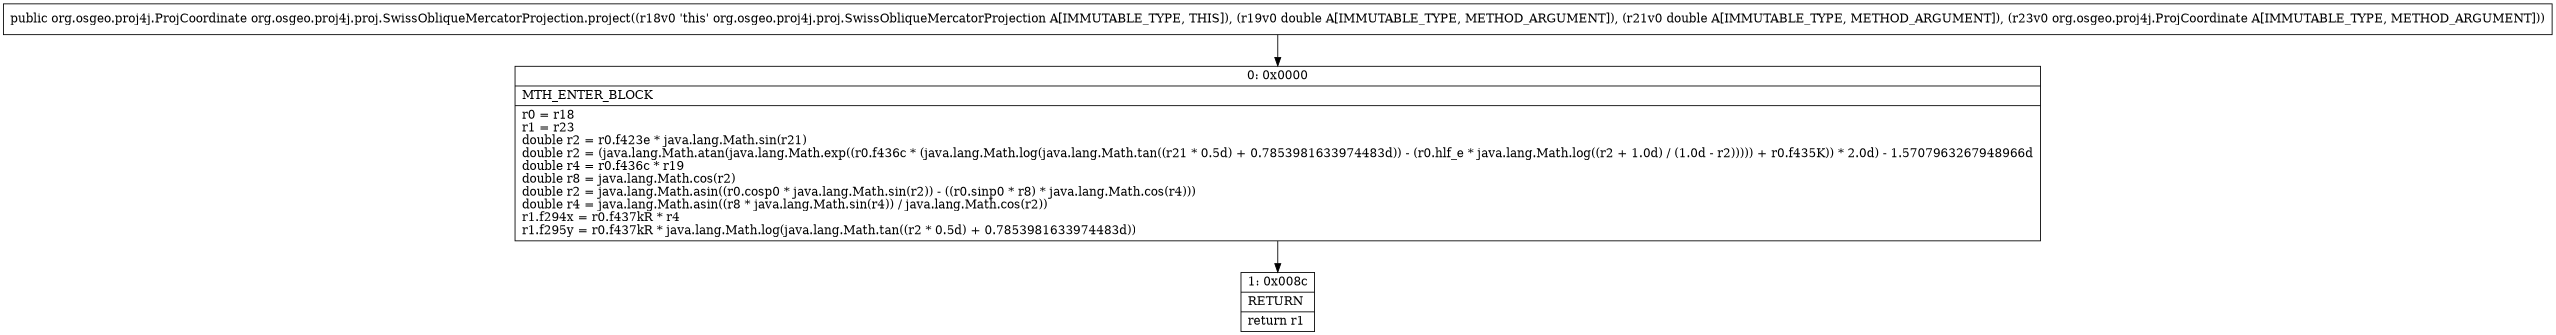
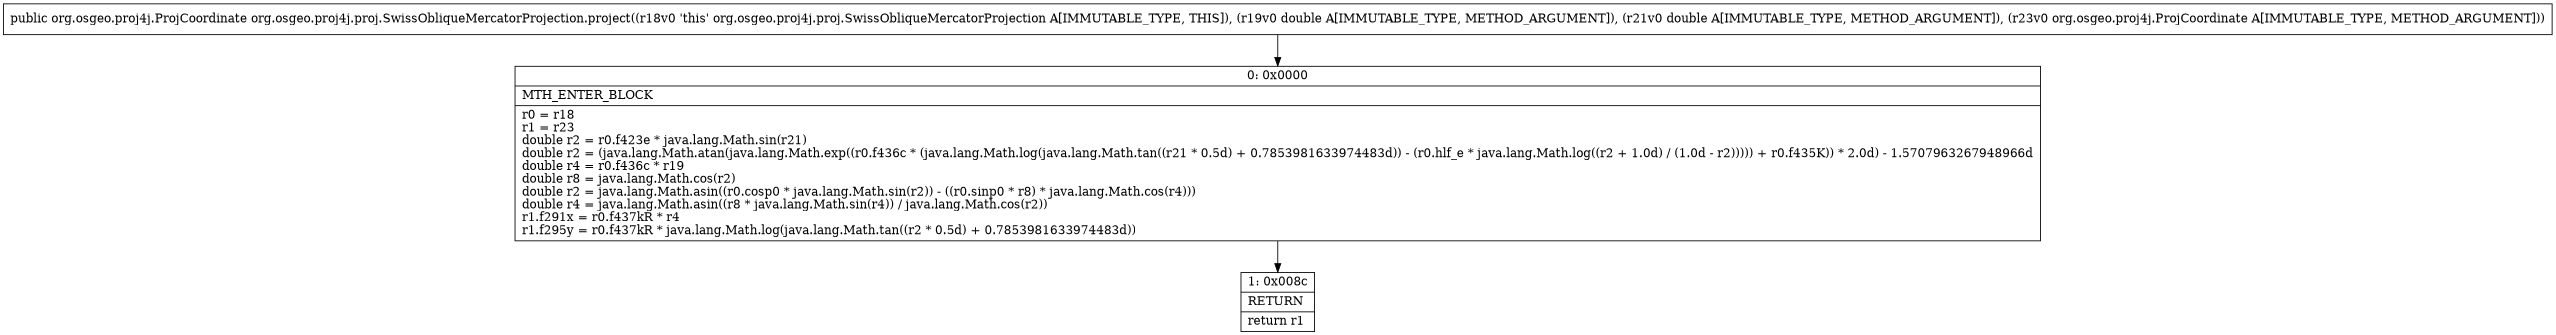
node "0: 0x0000": text "r1.f294x = r0.f437kR * r4" -> "r1.f291x = r0.f437kR * r4"
